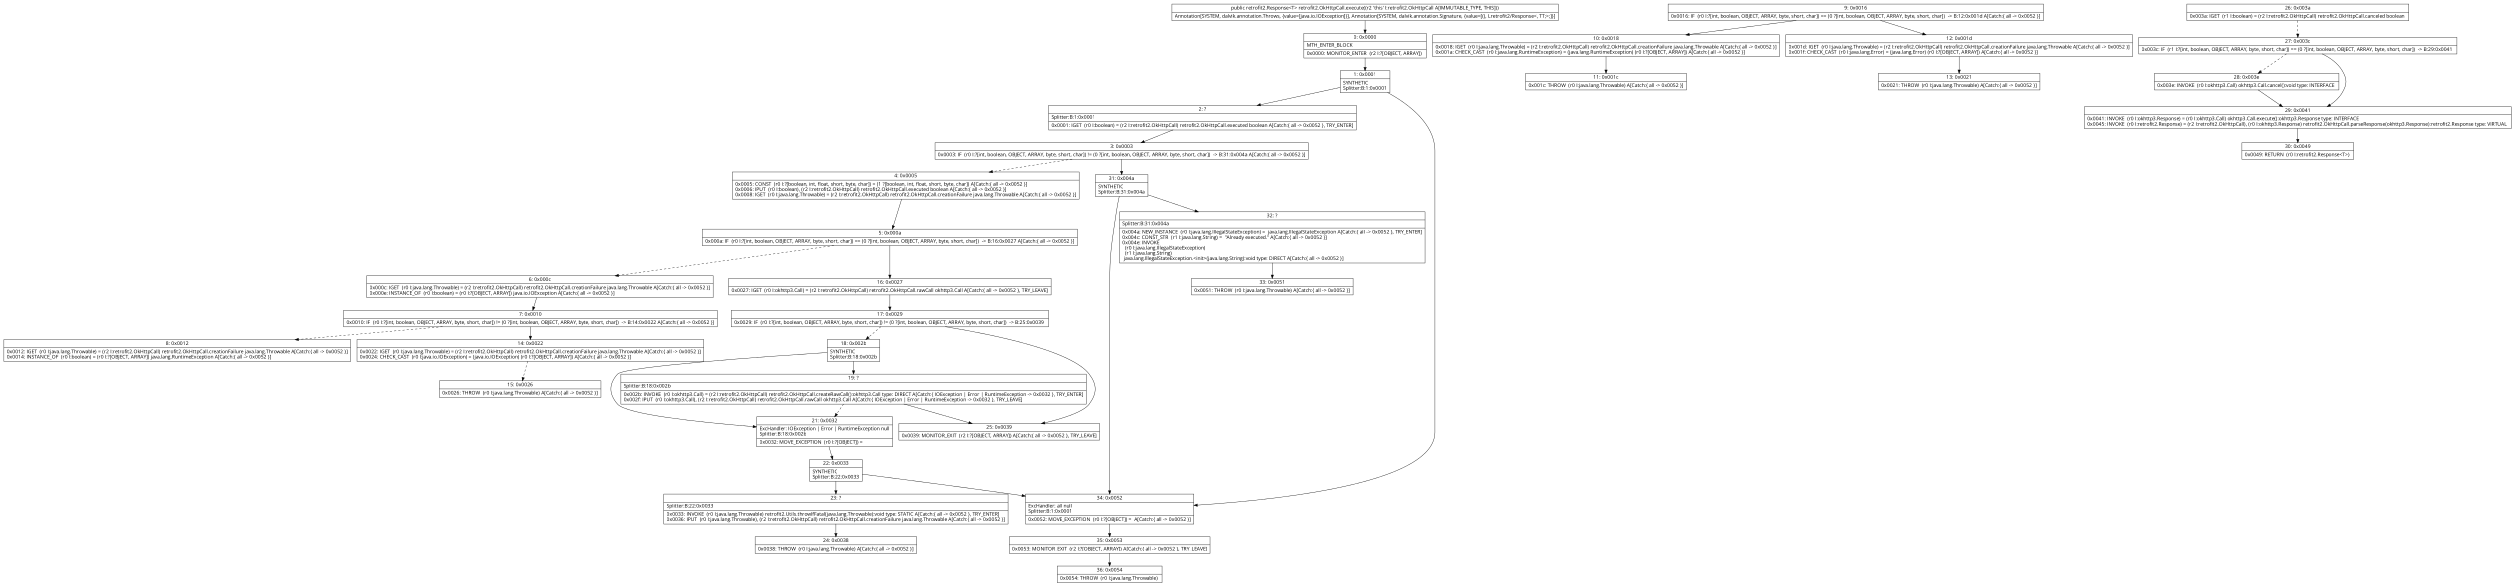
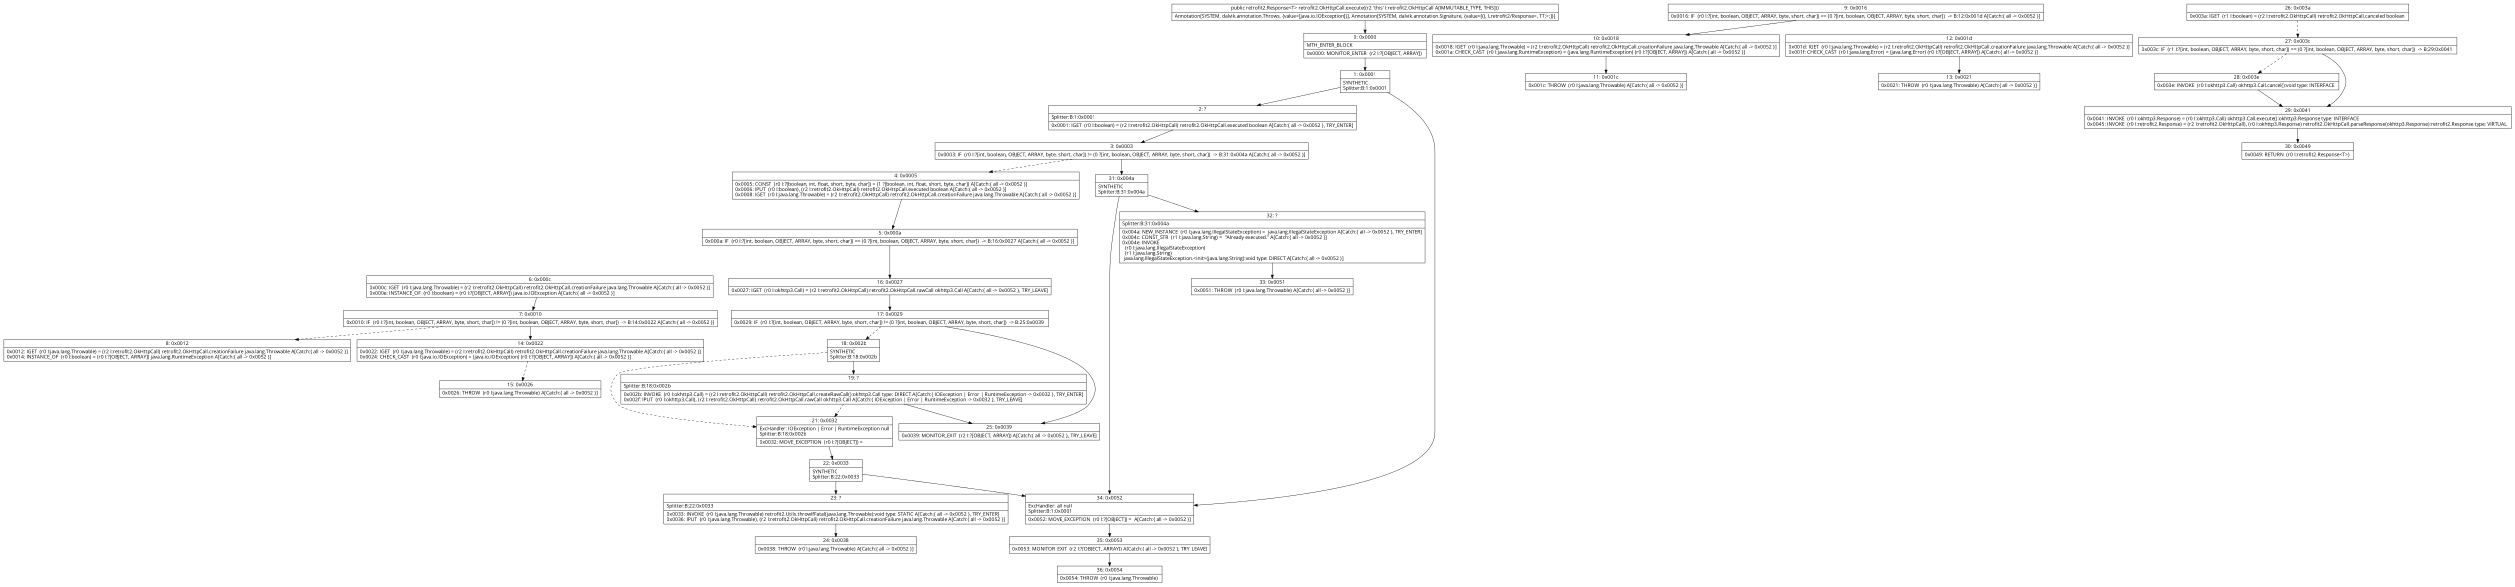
edge "9: 0x0016" -> "12: 0x001d": removed
edge "5: 0x000a" -> "6: 0x000c": removed
edge "18: 0x002b" -> "21: 0x0032": style solid -> dashed
